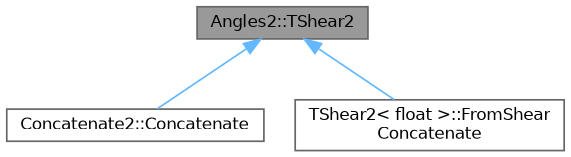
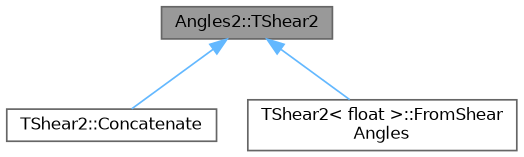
node "Concatenate2::Concatenate": label "Concatenate2::Concatenate" -> "TShear2::Concatenate"
node "TShear2< float >::FromShear Concatenate": label "TShear2< float >::FromShear Concatenate" -> "TShear2< float >::FromShear Angles"
